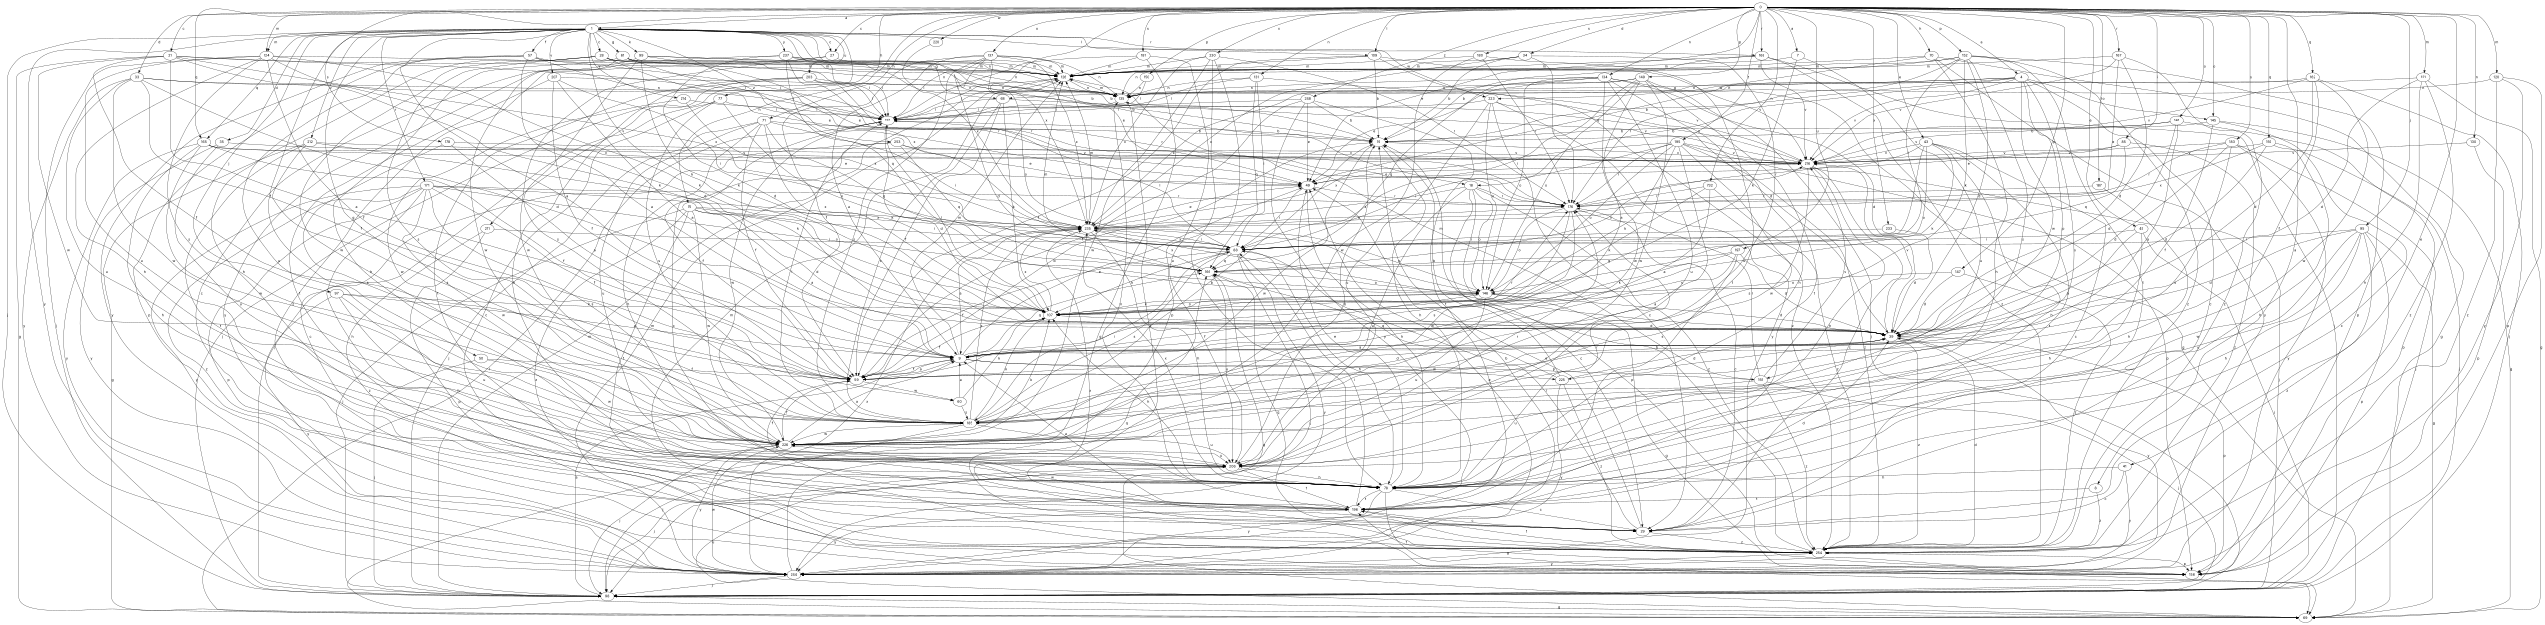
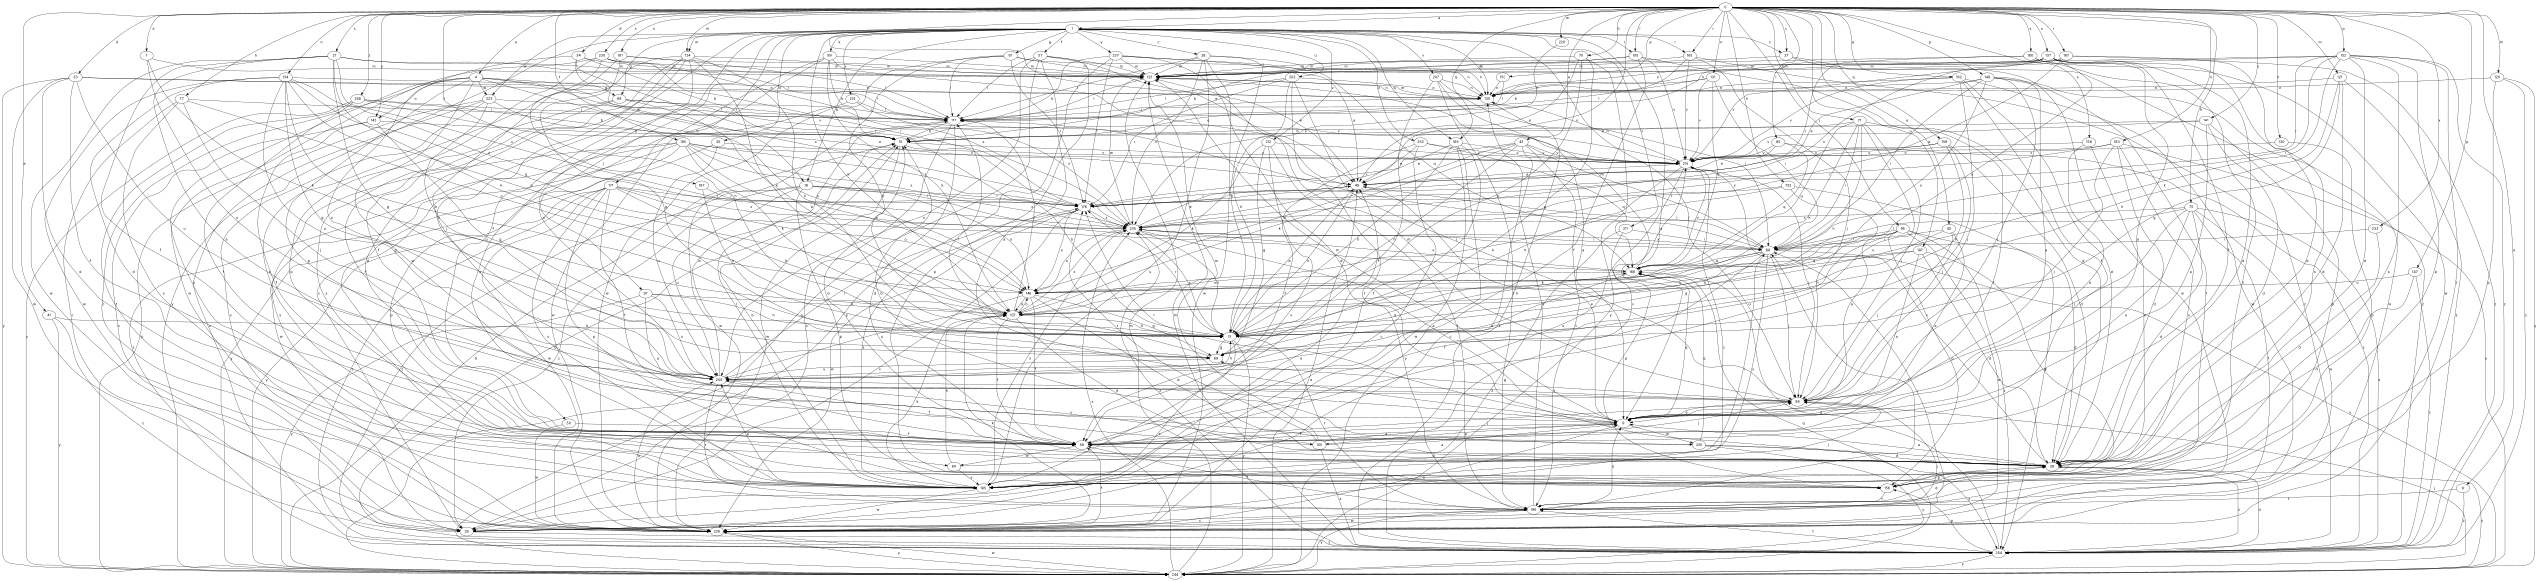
node "178": label "178" -> "158"
edge "78" -> "107": reversed
edge "196" -> "59": added, label "f"
edge "50" -> "98": now "59" -> "98"
